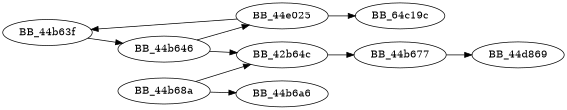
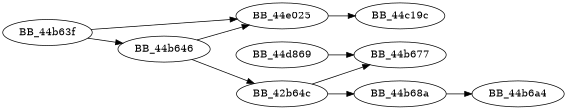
node "BB_64c19c": label "BB_64c19c" -> "BB_44c19c"
edge "BB_44e025" -> "BB_44b63f": reversed
edge "BB_44b677" -> "BB_44d869": reversed
edge "BB_44b68a" -> "BB_42b64c": reversed
node "BB_44b6a6": label "BB_44b6a6" -> "BB_44b6a4"
